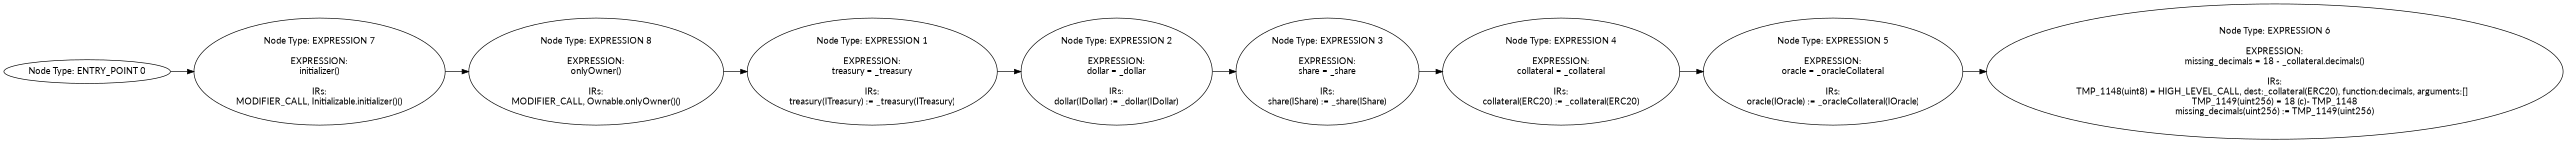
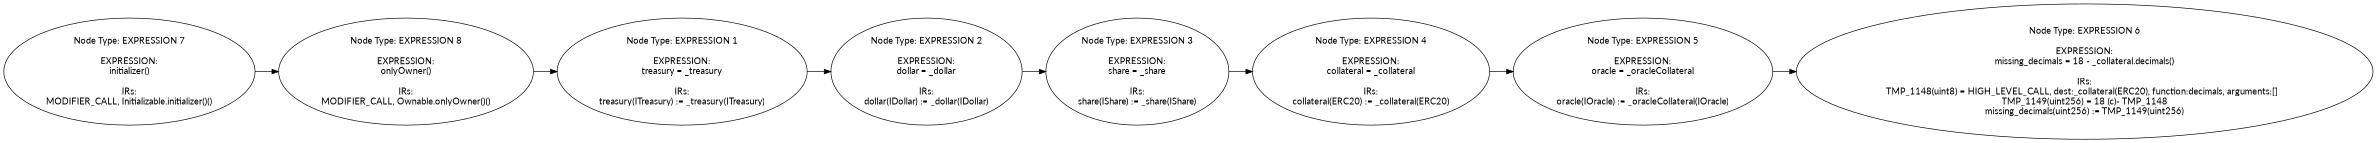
node "Node Type: ENTRY_POINT 0": removed
